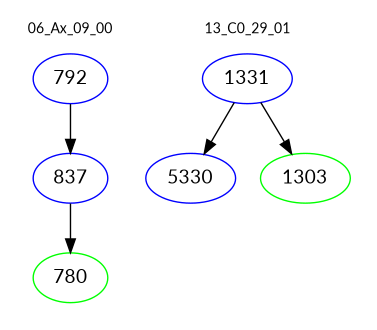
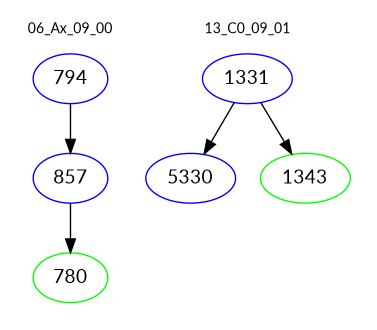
cluster "13_C0_29_01": label "13_C0_29_01" -> "13_C0_09_01"
node "792": label "792" -> "794"
node "837": label "837" -> "857"
node "1303": label "1303" -> "1343"
